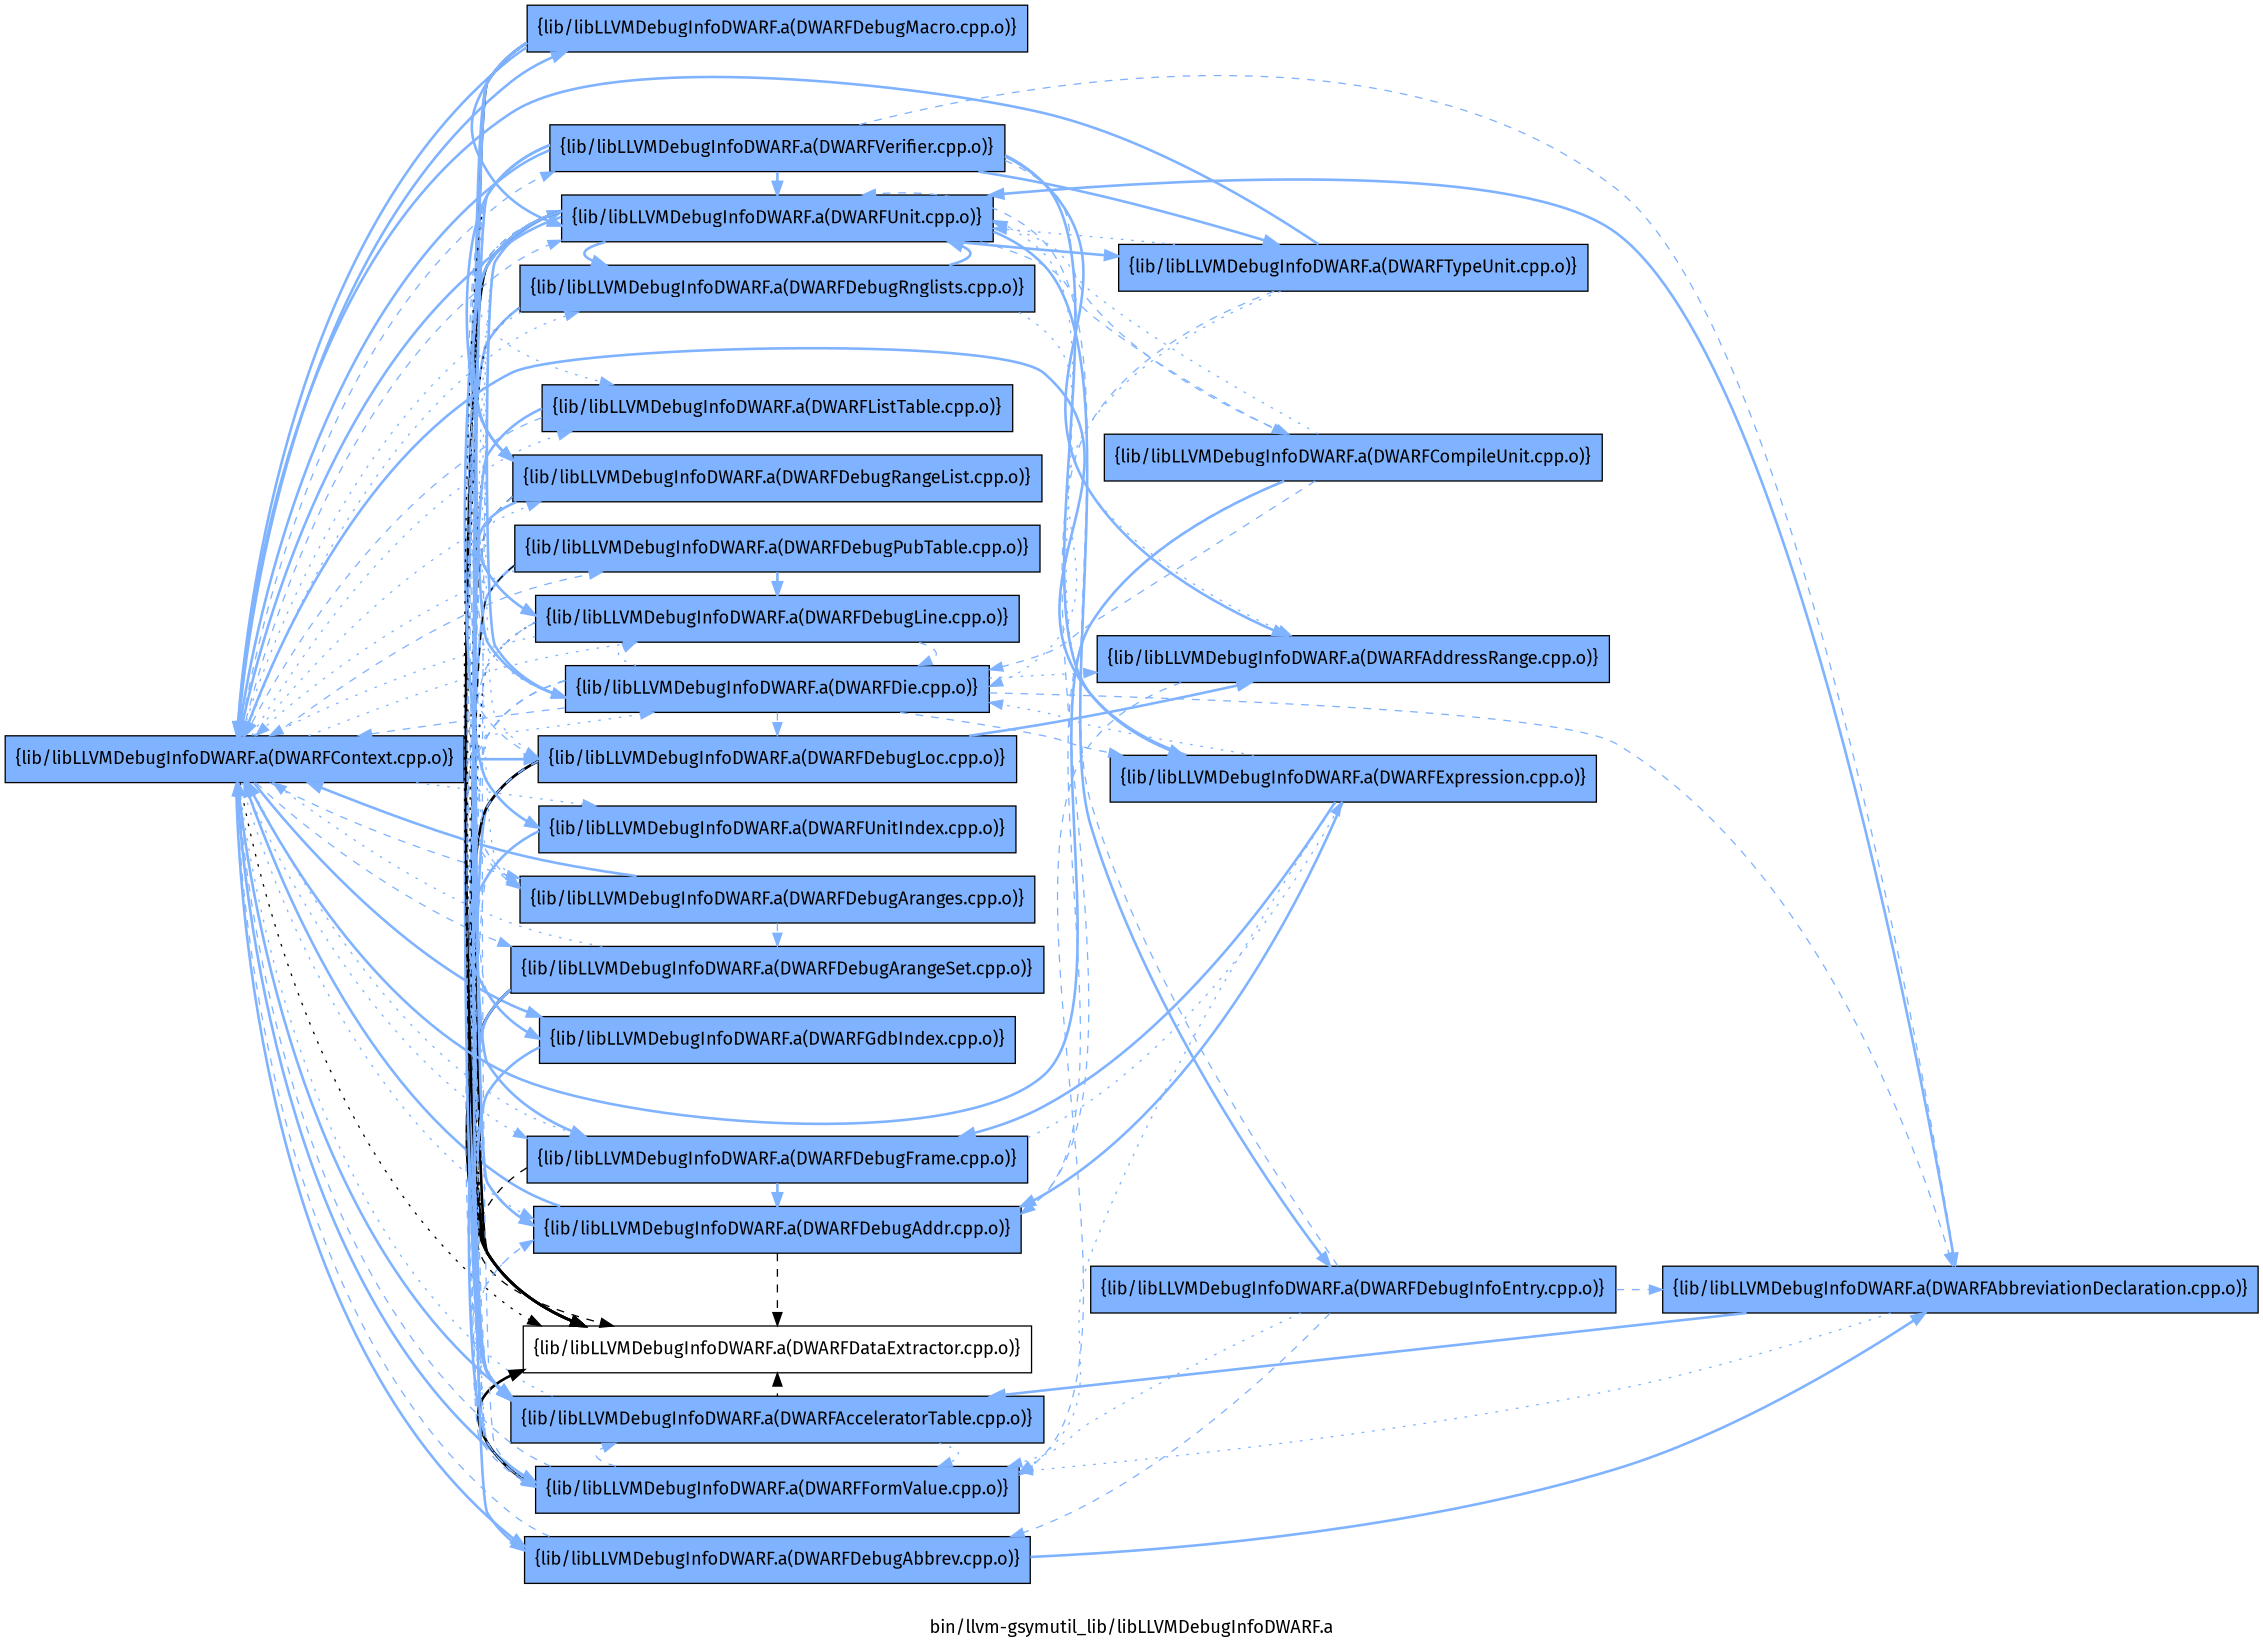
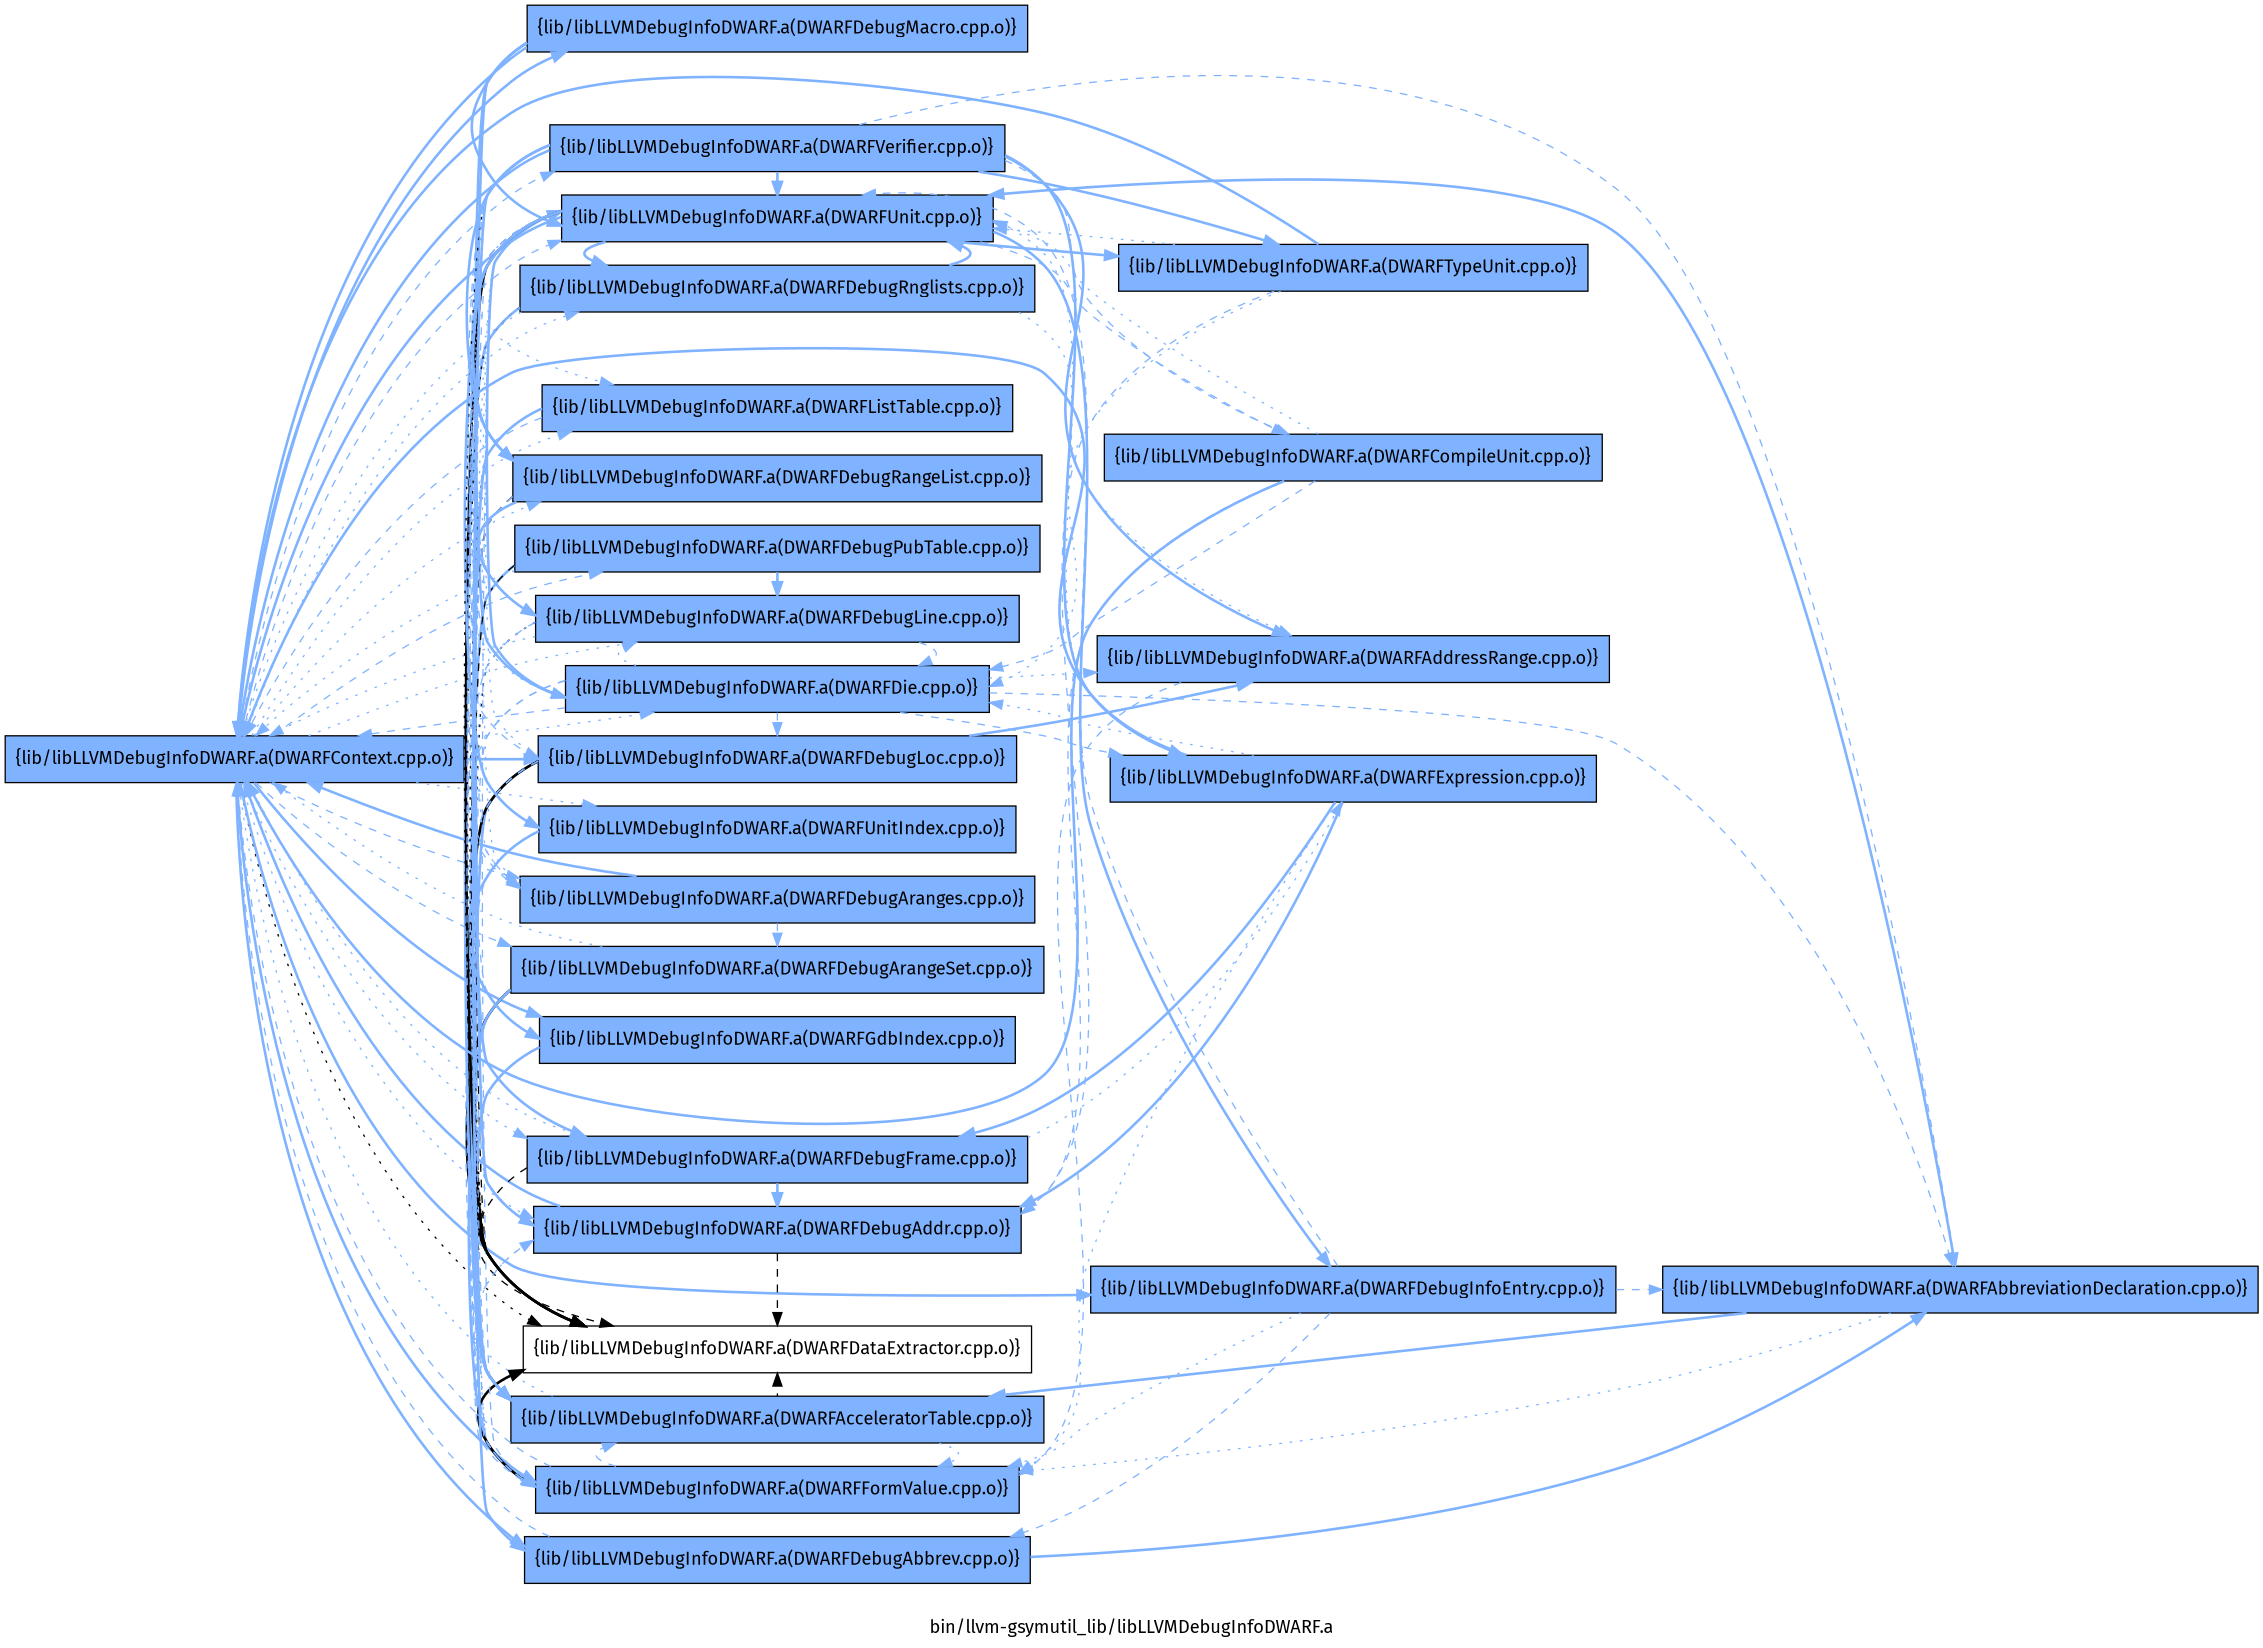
edge "{lib/libLLVMDebugInfoDWARF.a(DWARFDebugMacro.cpp.o)}" -> "{lib/libLLVMDebugInfoDWARF.a(DWARFDataExtractor.cpp.o)}": style bold -> dashed
edge "{lib/libLLVMDebugInfoDWARF.a(DWARFUnit.cpp.o)}" -> "{lib/libLLVMDebugInfoDWARF.a(DWARFDebugAbbrev.cpp.o)}": added
edge "{lib/libLLVMDebugInfoDWARF.a(DWARFDie.cpp.o)}" -> "{lib/libLLVMDebugInfoDWARF.a(DWARFAcceleratorTable.cpp.o)}": removed
edge "{lib/libLLVMDebugInfoDWARF.a(DWARFContext.cpp.o)}" -> "{lib/libLLVMDebugInfoDWARF.a(DWARFAcceleratorTable.cpp.o)}": now "{lib/libLLVMDebugInfoDWARF.a(DWARFContext.cpp.o)}" -> "{lib/libLLVMDebugInfoDWARF.a(DWARFDebugInfoEntry.cpp.o)}"
edge "{lib/libLLVMDebugInfoDWARF.a(DWARFUnitIndex.cpp.o)}" -> "{lib/libLLVMDebugInfoDWARF.a(DWARFFormValue.cpp.o)}": now "{lib/libLLVMDebugInfoDWARF.a(DWARFListTable.cpp.o)}" -> "{lib/libLLVMDebugInfoDWARF.a(DWARFFormValue.cpp.o)}"
